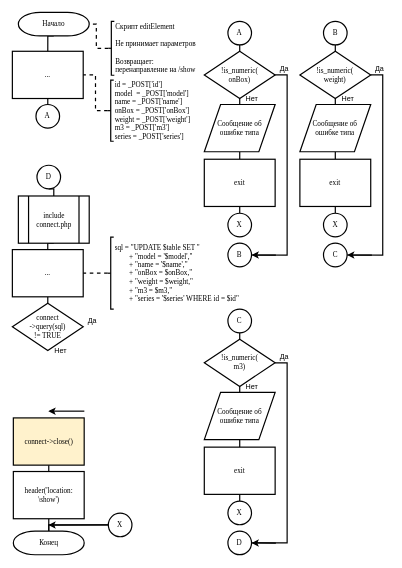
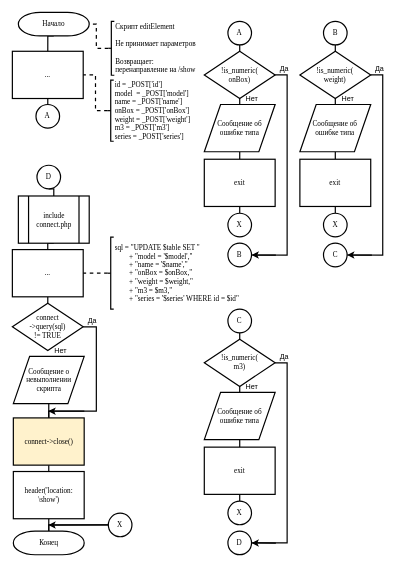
edge "connect ->query(sql) != TRUE" -- "connect->close()": added
node "Сообщение о невыполнении скрипта": added
edge "Сообщение о невыполнении скрипта" -- "connect->close()": added
